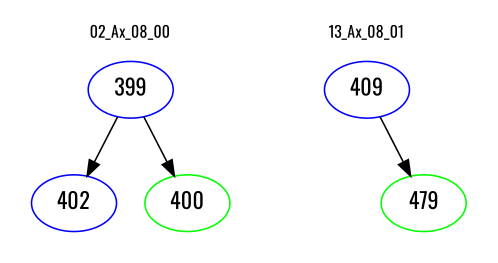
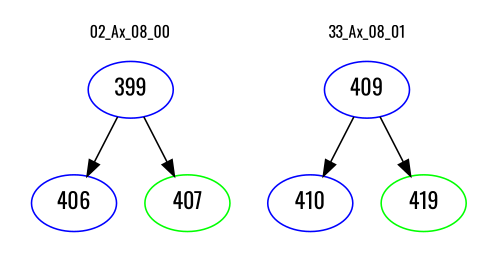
cluster "13_Ax_08_01": label "13_Ax_08_01" -> "33_Ax_08_01"
node "402": label "402" -> "406"
node "400": label "400" -> "407"
node "410": added
node "479": label "479" -> "419"
